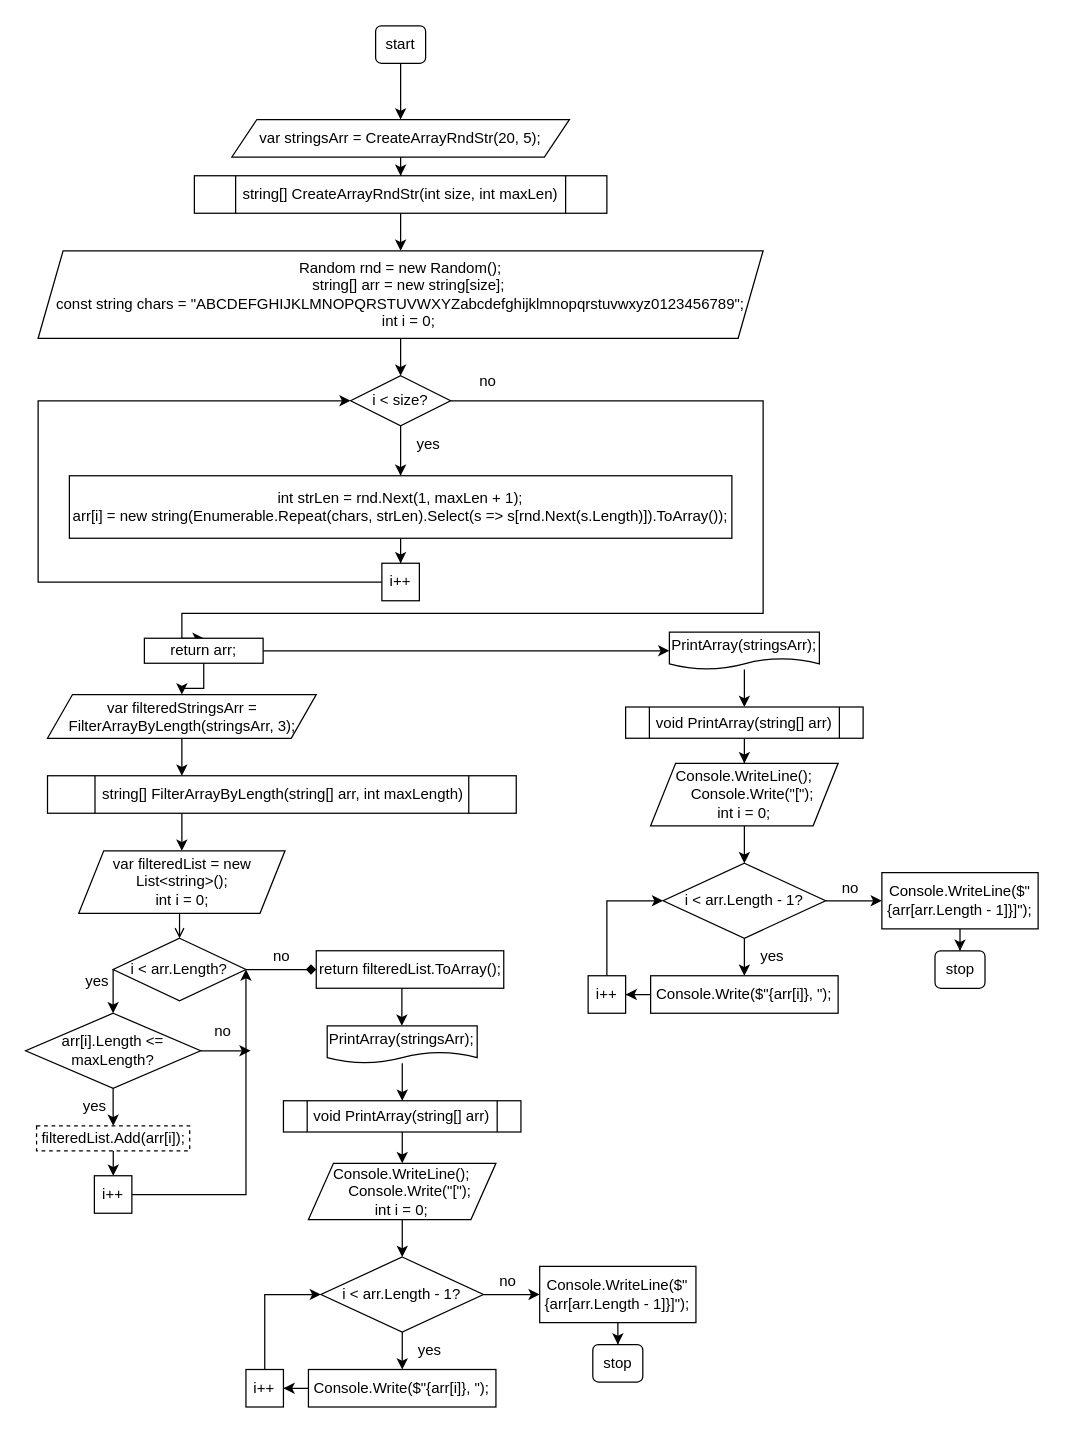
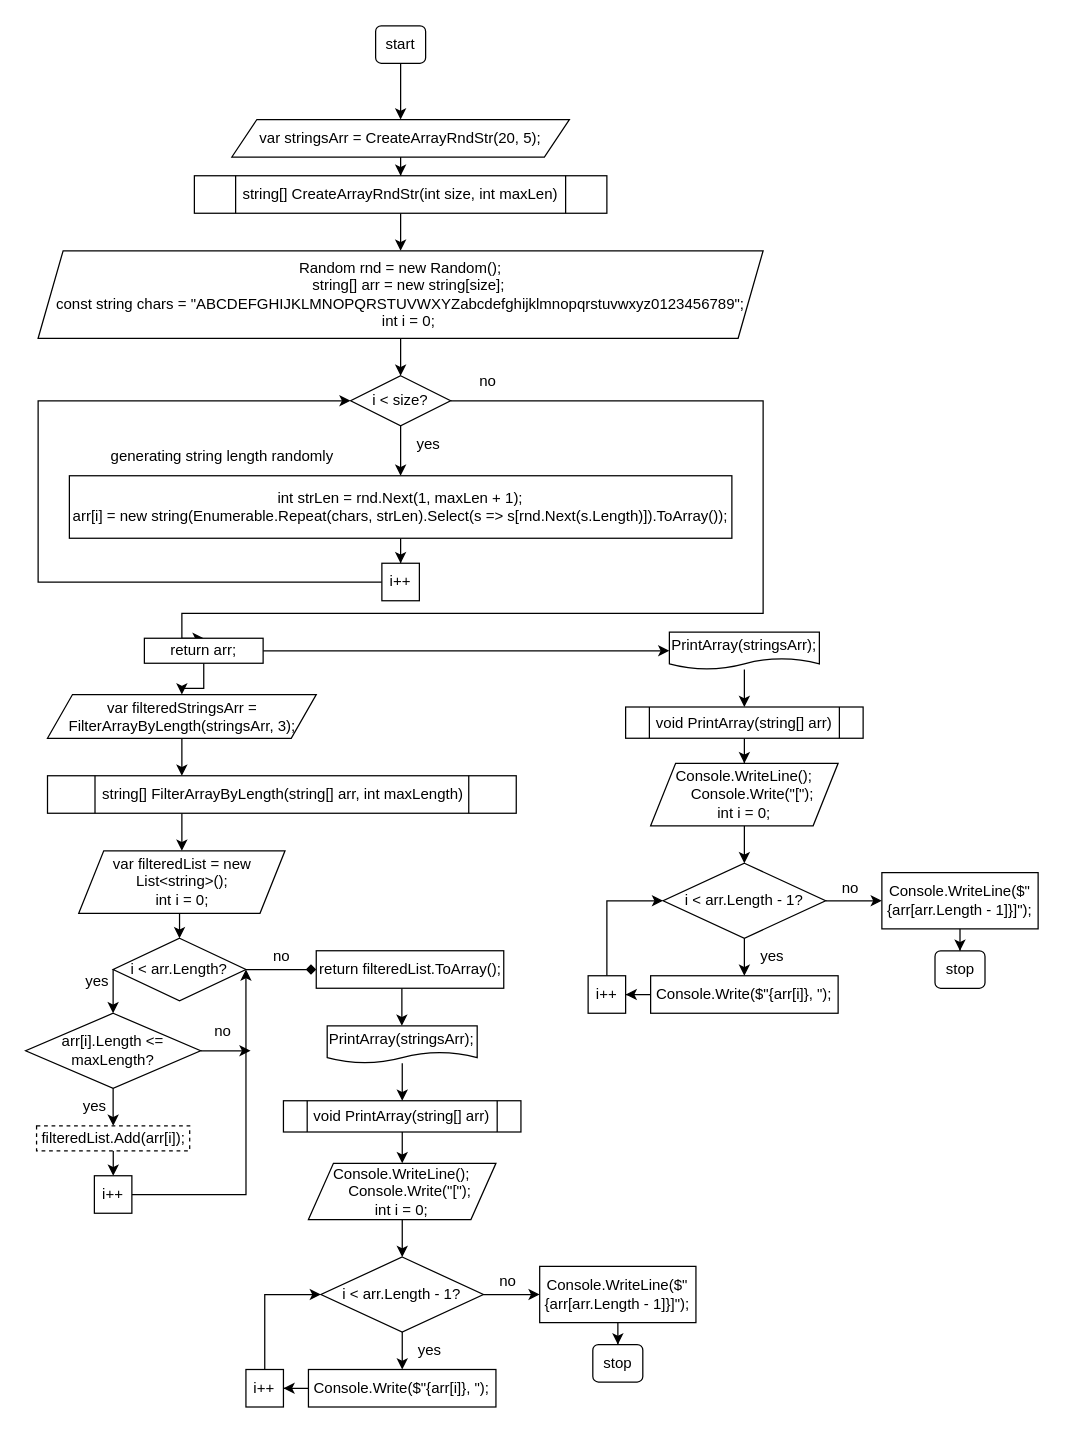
node "generating string length randomly": added
edge "var filteredList = new List<string>(); int i = 0;" -> "i < arr.Length?": arrowhead open -> classic
